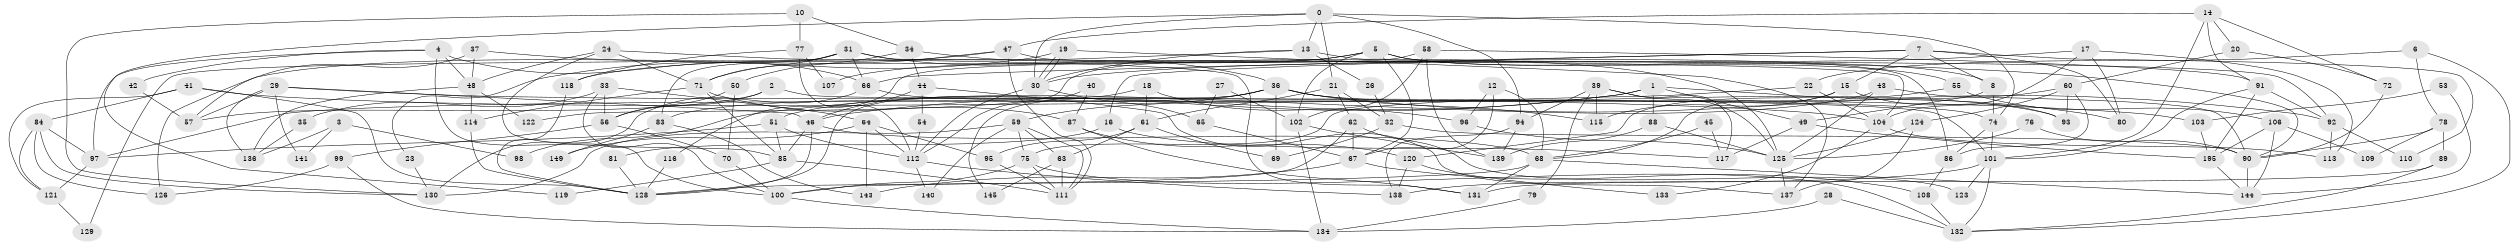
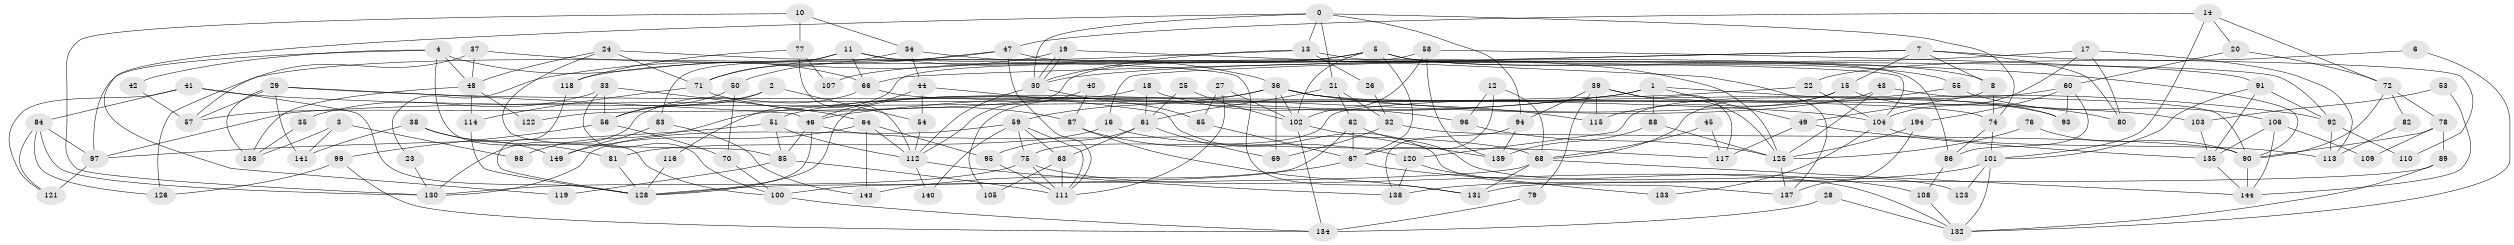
node "31": label "31" -> "11"
edge "14" -- "91": removed
node "25": added
edge "6" -- "78": now "72" -- "78"
edge "2" -- "101": now "2" -- "54"
edge "36" -- "83": now "36" -- "102"
node "38": added
edge "71" -- "85": removed
node "124": label "124" -> "194"
node "82": added
node "195": label "195" -> "135"
edge "27" -- "111": added
edge "75" -- "100": now "75" -- "130"
node "145": label "145" -> "105"
node "129": removed
